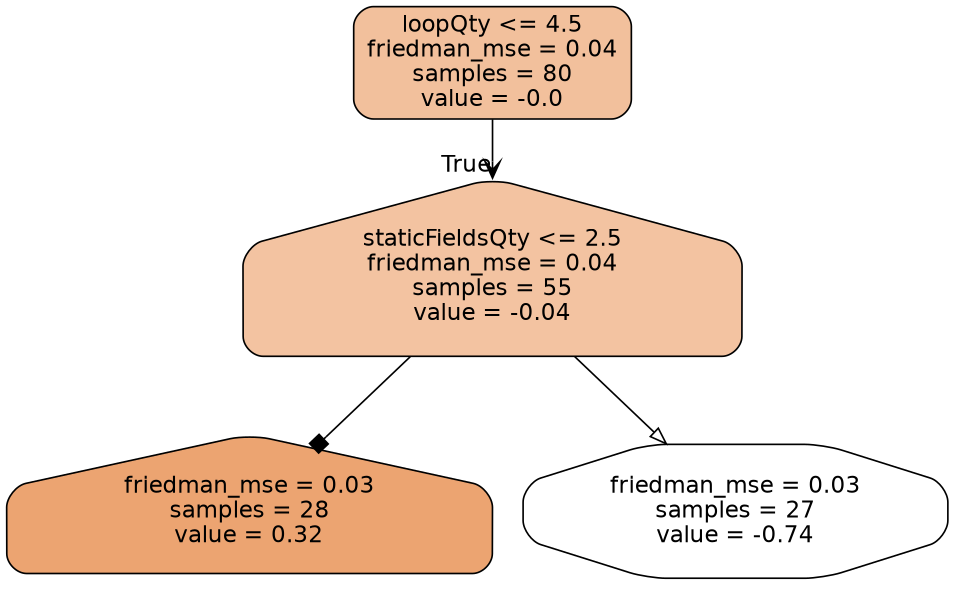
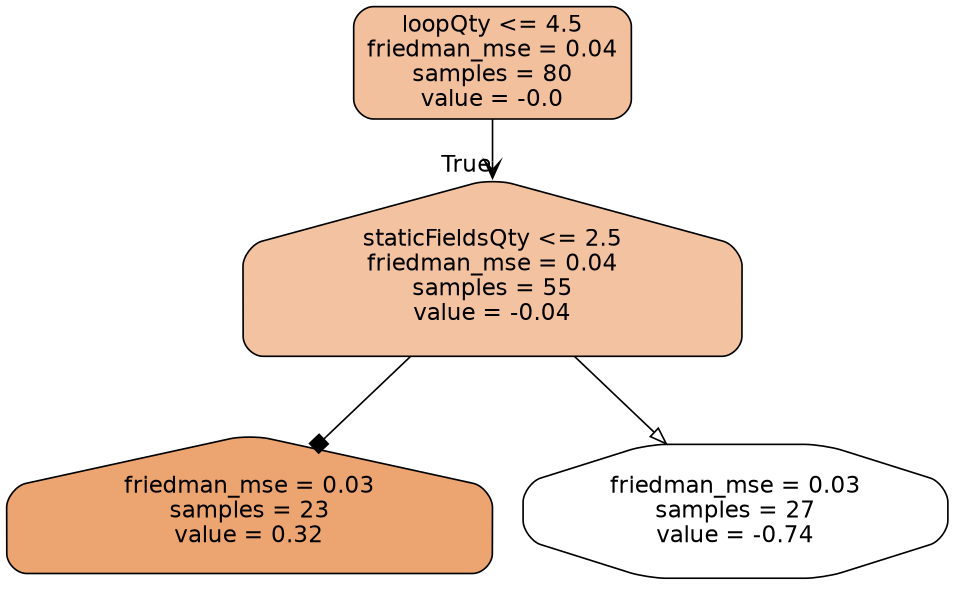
node "friedman_mse = 0.03 samples = 28 value = 0.32": label "friedman_mse = 0.03 samples = 28 value = 0.32" -> "friedman_mse = 0.03 samples = 23 value = 0.32"
